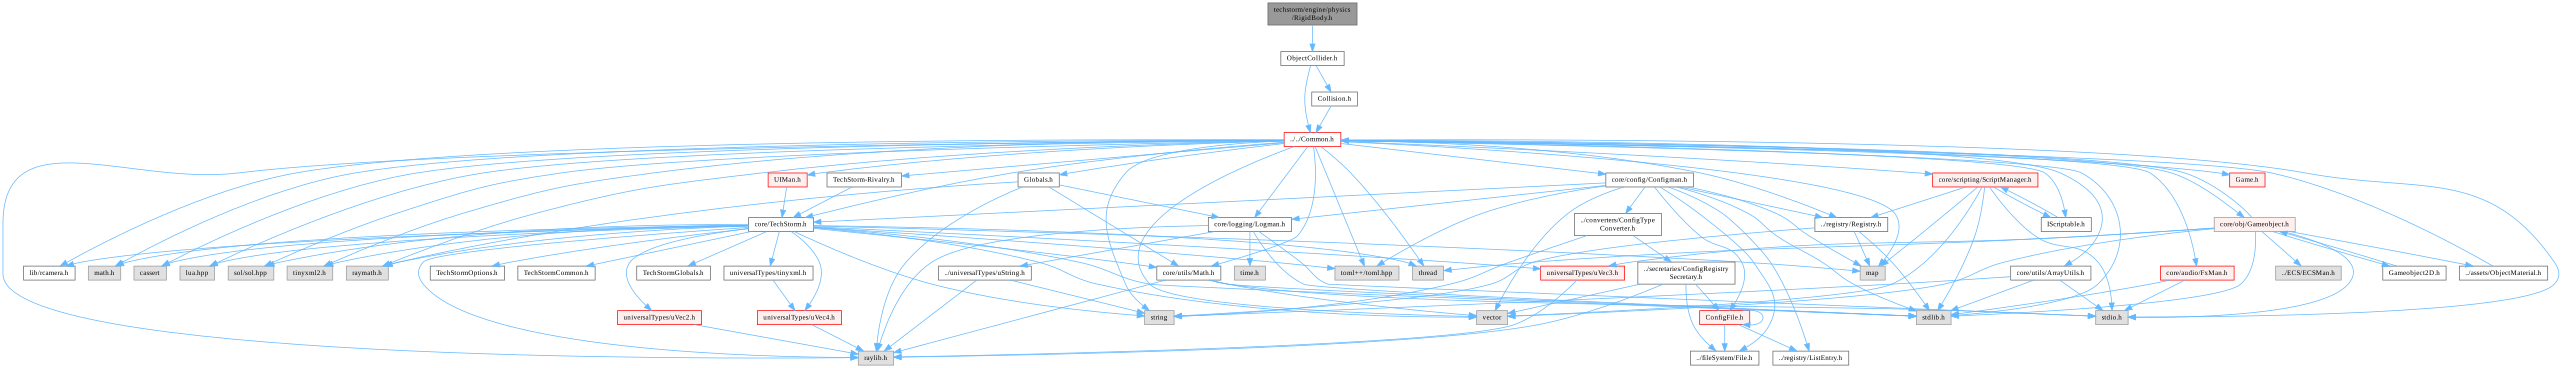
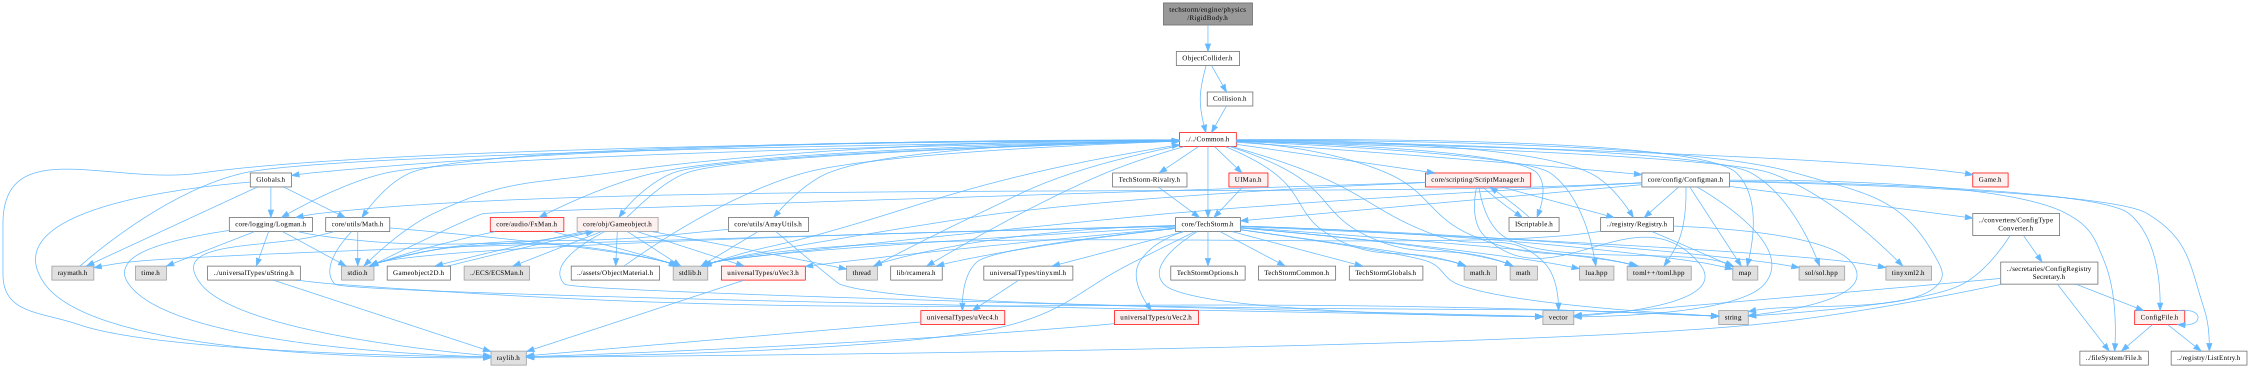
edge "../../Common.h" -> "raymath.h": reversed
edge "core/TechStorm.h" -> "core/utils/Math.h": now "core/TechStorm.h" -> "stdio.h"
node "cassert": label "cassert" -> "math"
